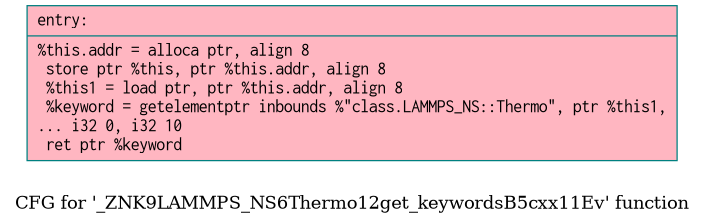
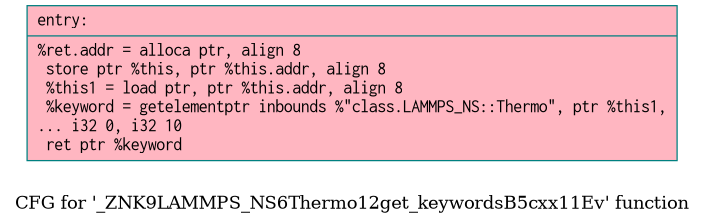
node "entry:": text "%this.addr = alloca ptr, align 8" -> "%ret.addr = alloca ptr, align 8"
